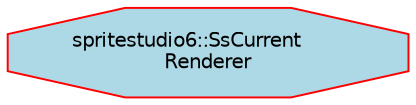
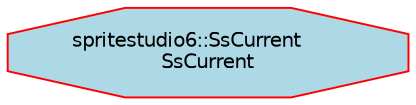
node "spritestudio6::SsCurrent Renderer": label "spritestudio6::SsCurrent Renderer" -> "spritestudio6::SsCurrent SsCurrent"
